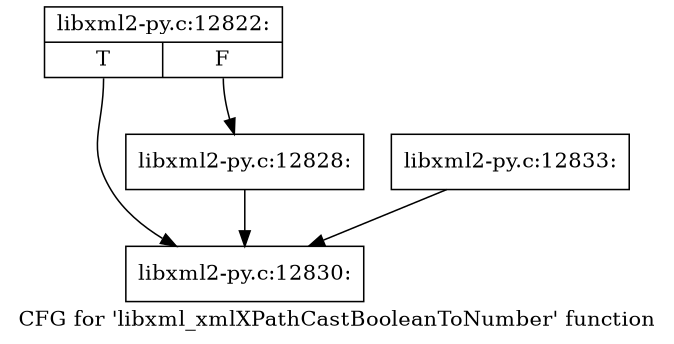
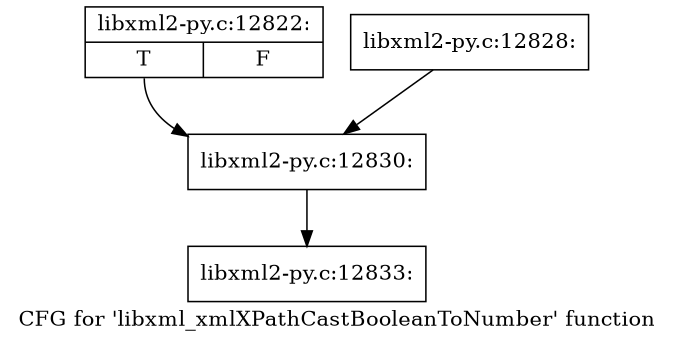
edge "libxml2-py.c:12822:" -> "libxml2-py.c:12828:": removed
edge "libxml2-py.c:12833:" -> "libxml2-py.c:12830:": reversed
